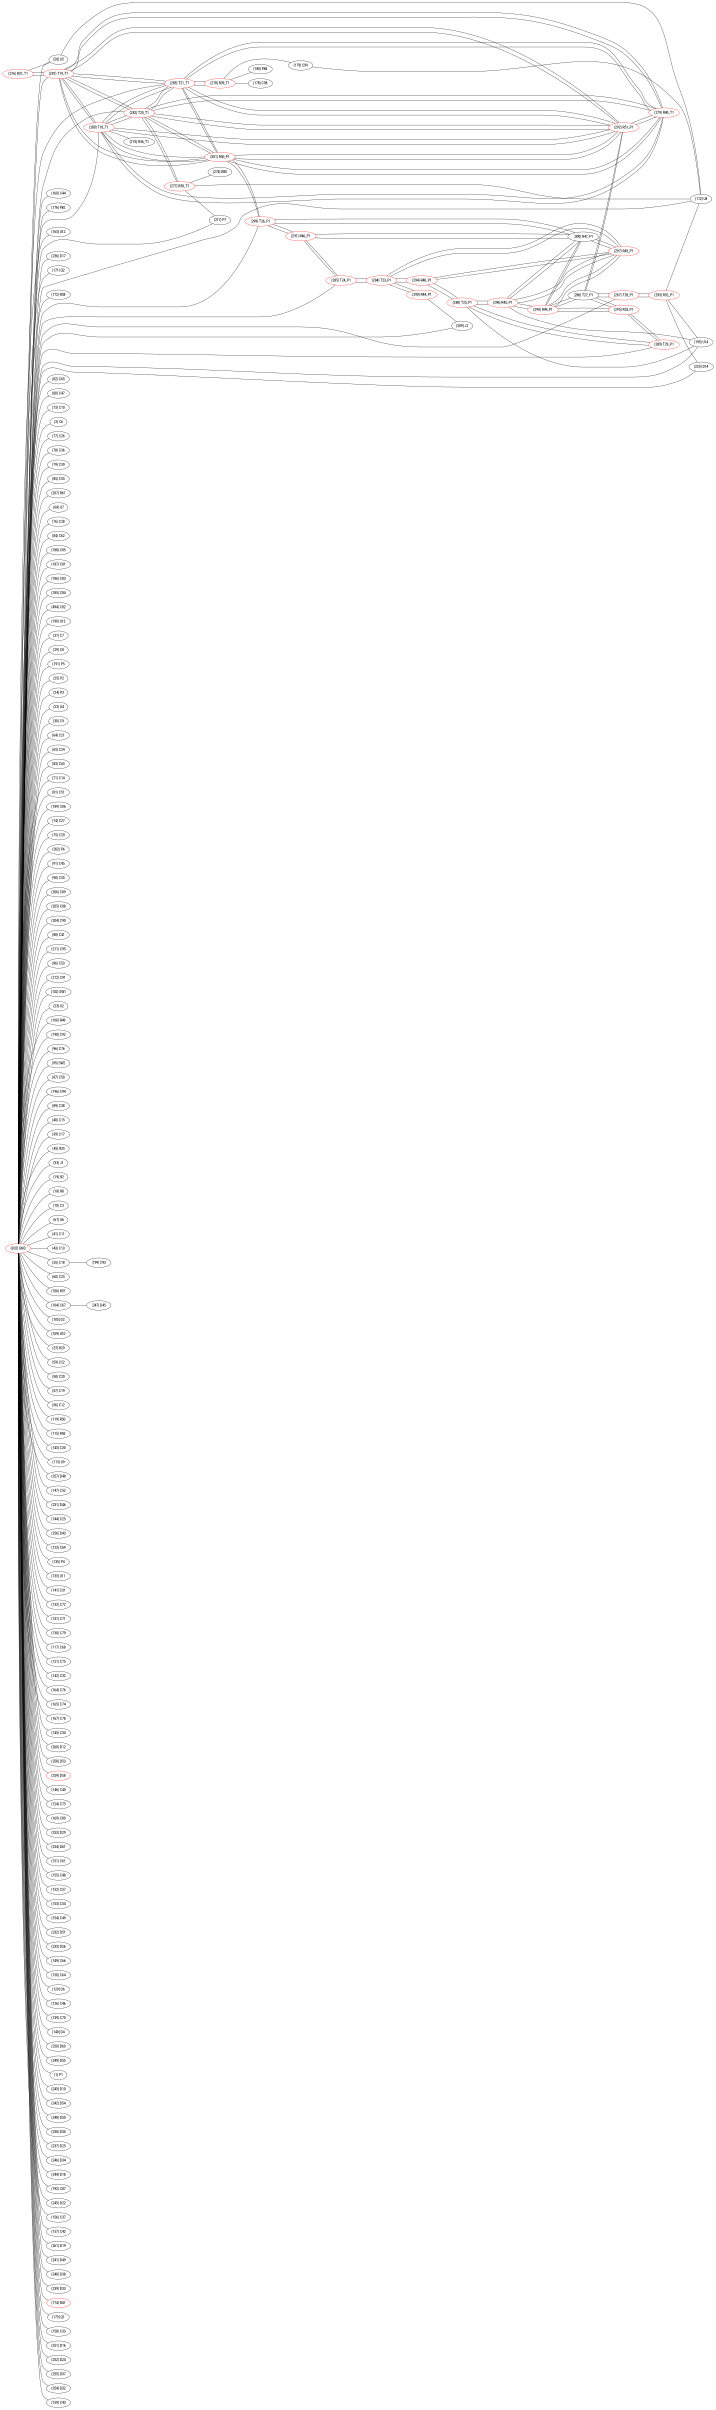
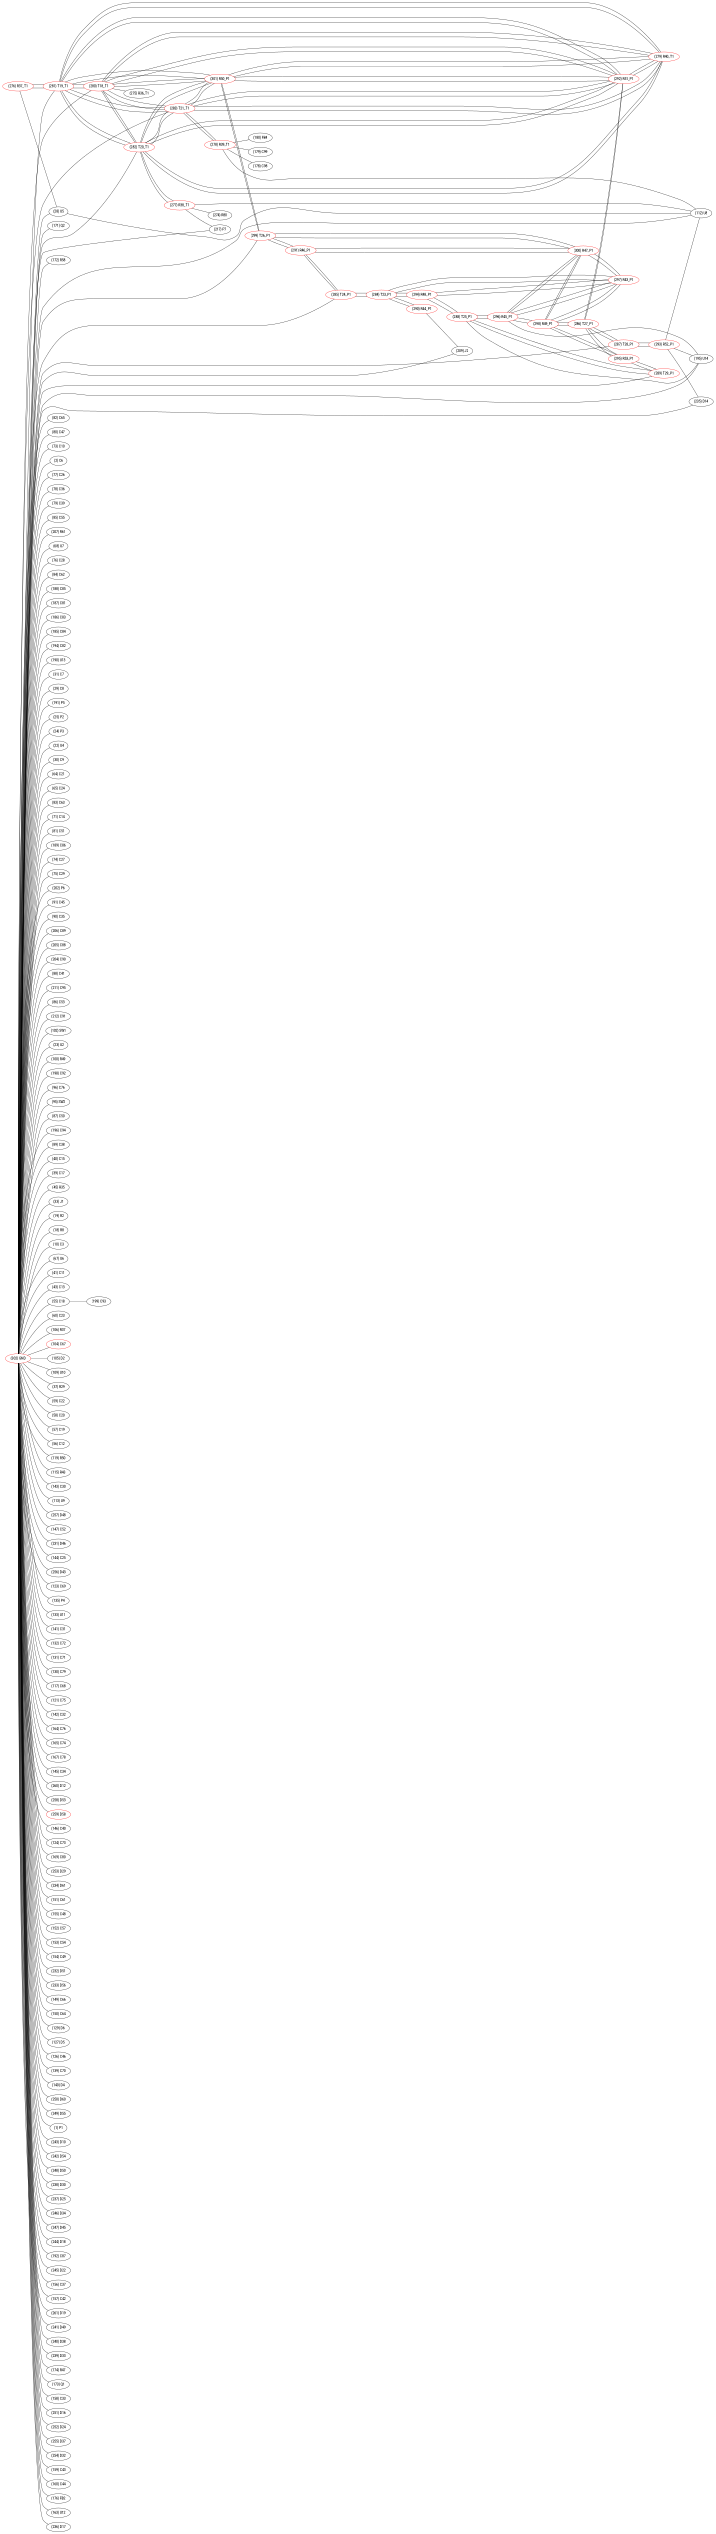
edge "(179) C99" -- "(112) U8": now "(278) R39_T1" -- "(112) U8"
node "(300) R47_P1": color black -> red
node "(286) T27_P1": color black -> red
node "(494) C82": label "(494) C82" -> "(194) C82"
node "(104) C67": color black -> red
edge "(104) C67" -- "(247) D45": now "(302) GND" -- "(247) D45"
node "(127) D5": added
node "(174) R47": color red -> black
